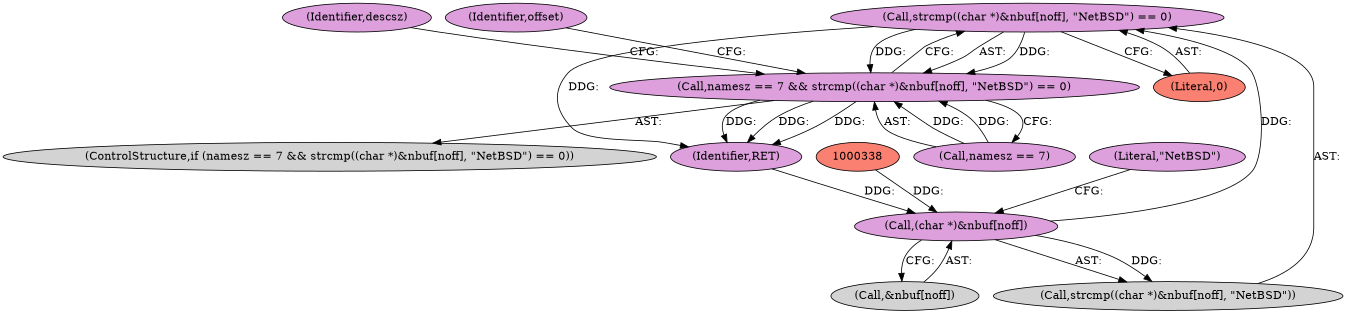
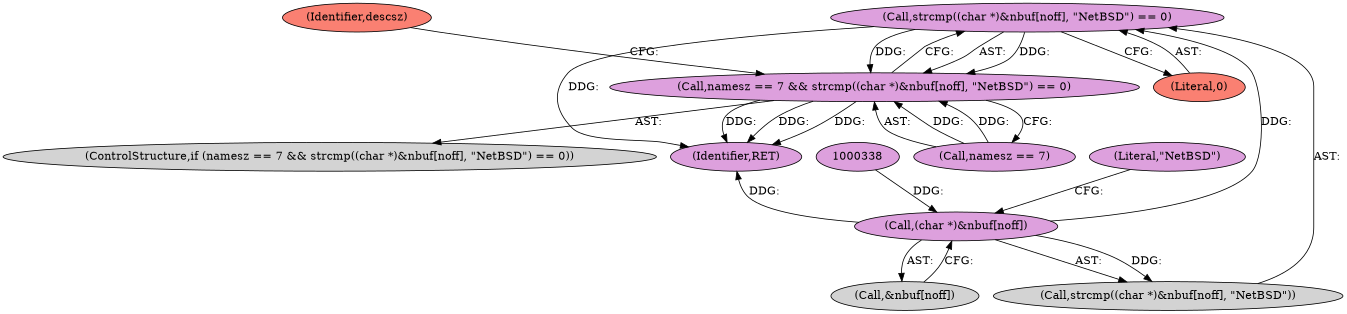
node "(Identifier,descsz)": fillcolor plum -> salmon
node "(Identifier,offset)": removed
node "1000338": fillcolor salmon -> plum
edge "(Identifier,RET)" -> "(Call,(char *)&nbuf[noff])": reversed
edge "(Call,(char *)&nbuf[noff])" -> "(Call,&nbuf[noff])": label "CFG: " -> "AST: "
edge "(Call,&nbuf[noff])" -> "(Call,(char *)&nbuf[noff])": label "AST: " -> "CFG: "
